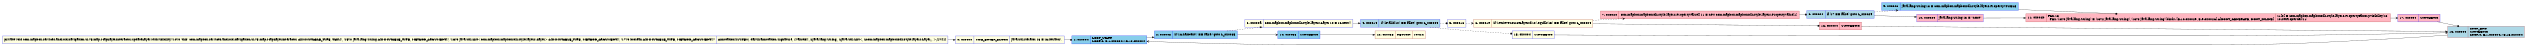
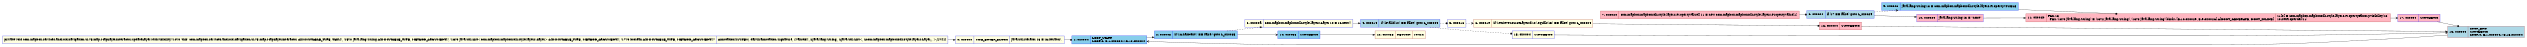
edge "6: 0x001e" -> "7: 0x0020": removed
